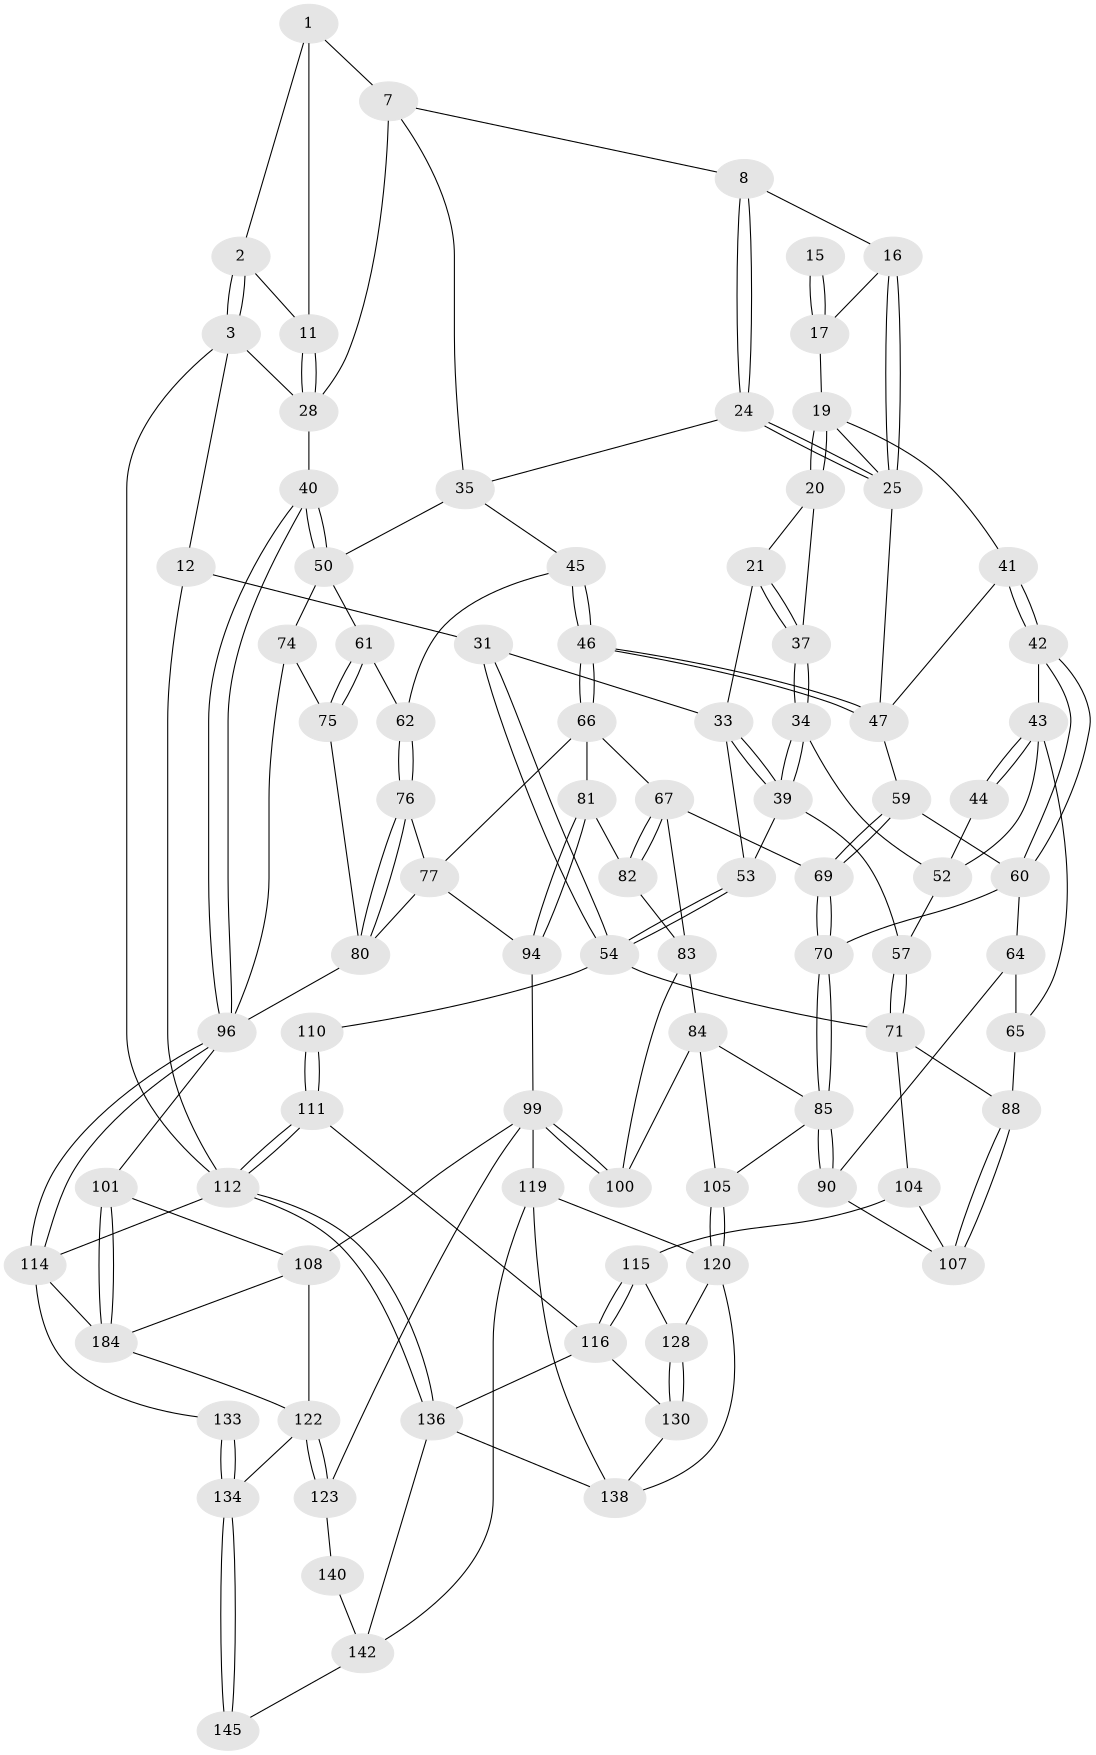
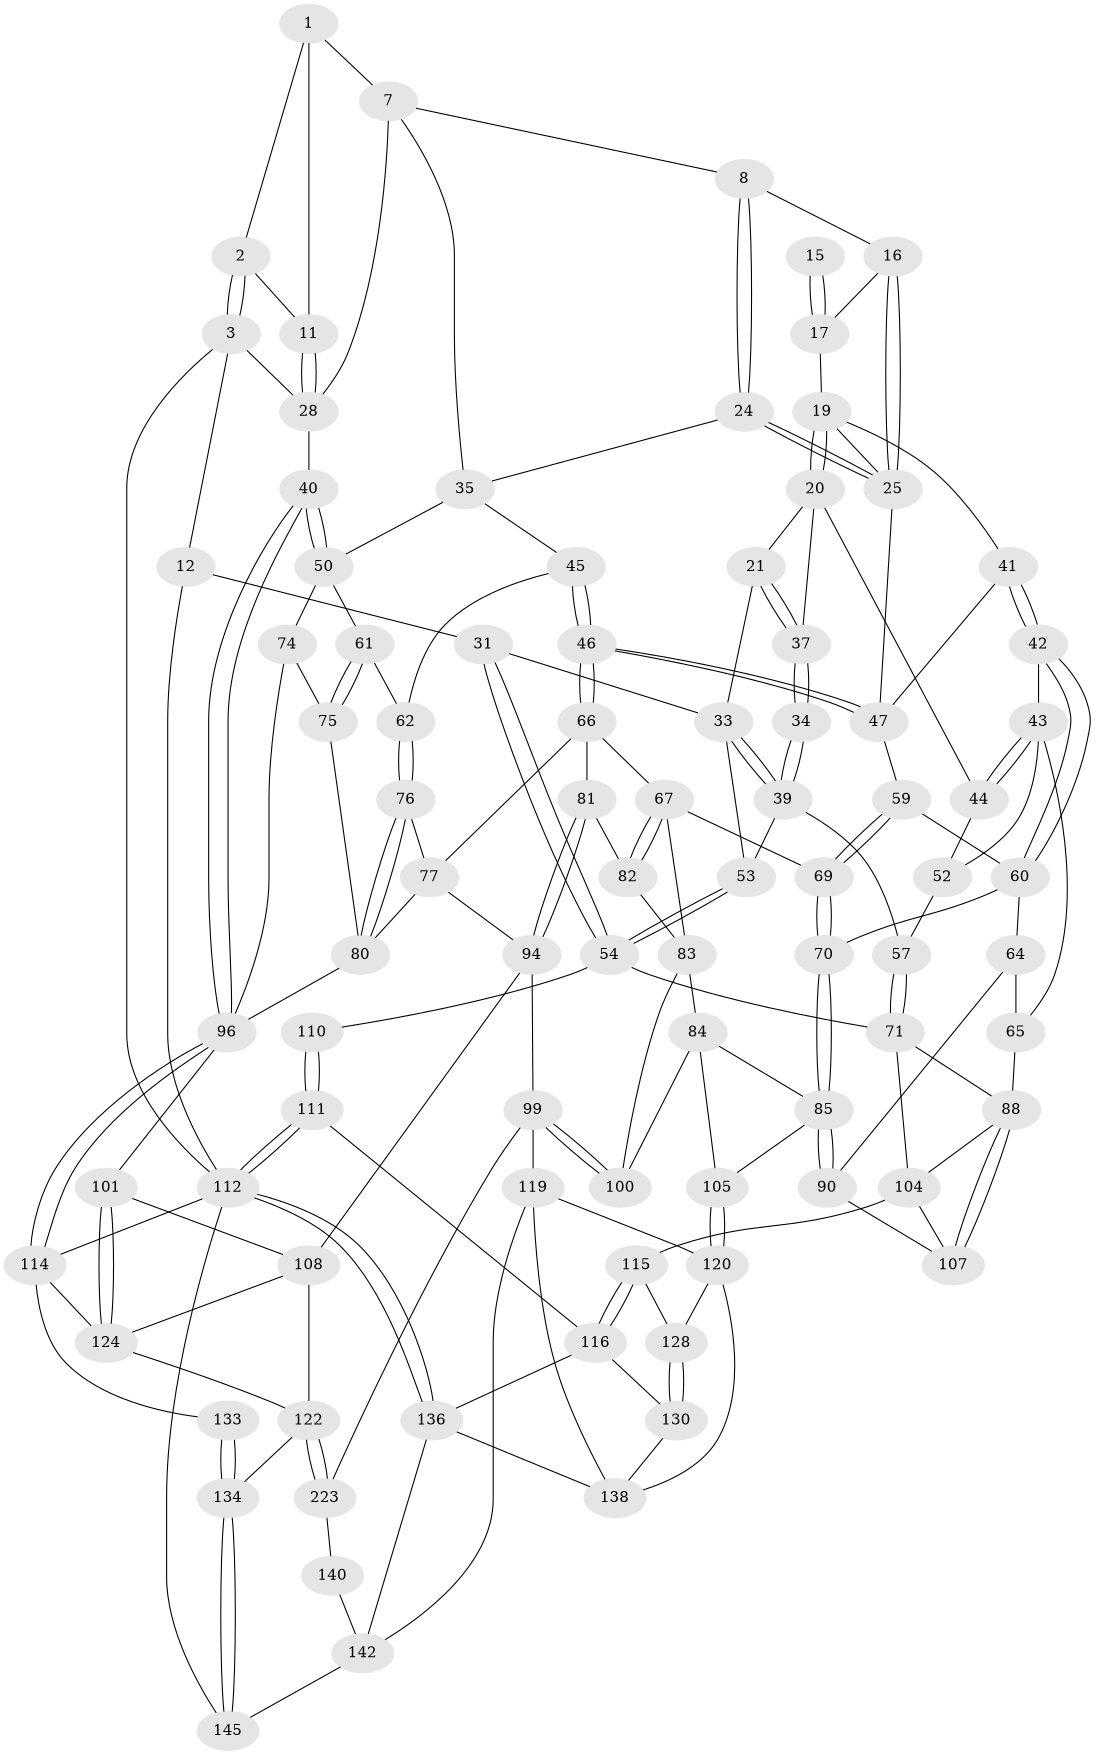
edge "20" -- "44": added
edge "34" -- "52": removed
edge "88" -- "104": added
edge "99" -- "108": now "94" -- "108"
node "184": label "184" -> "124"
edge "112" -- "145": added
node "123": label "123" -> "223"
